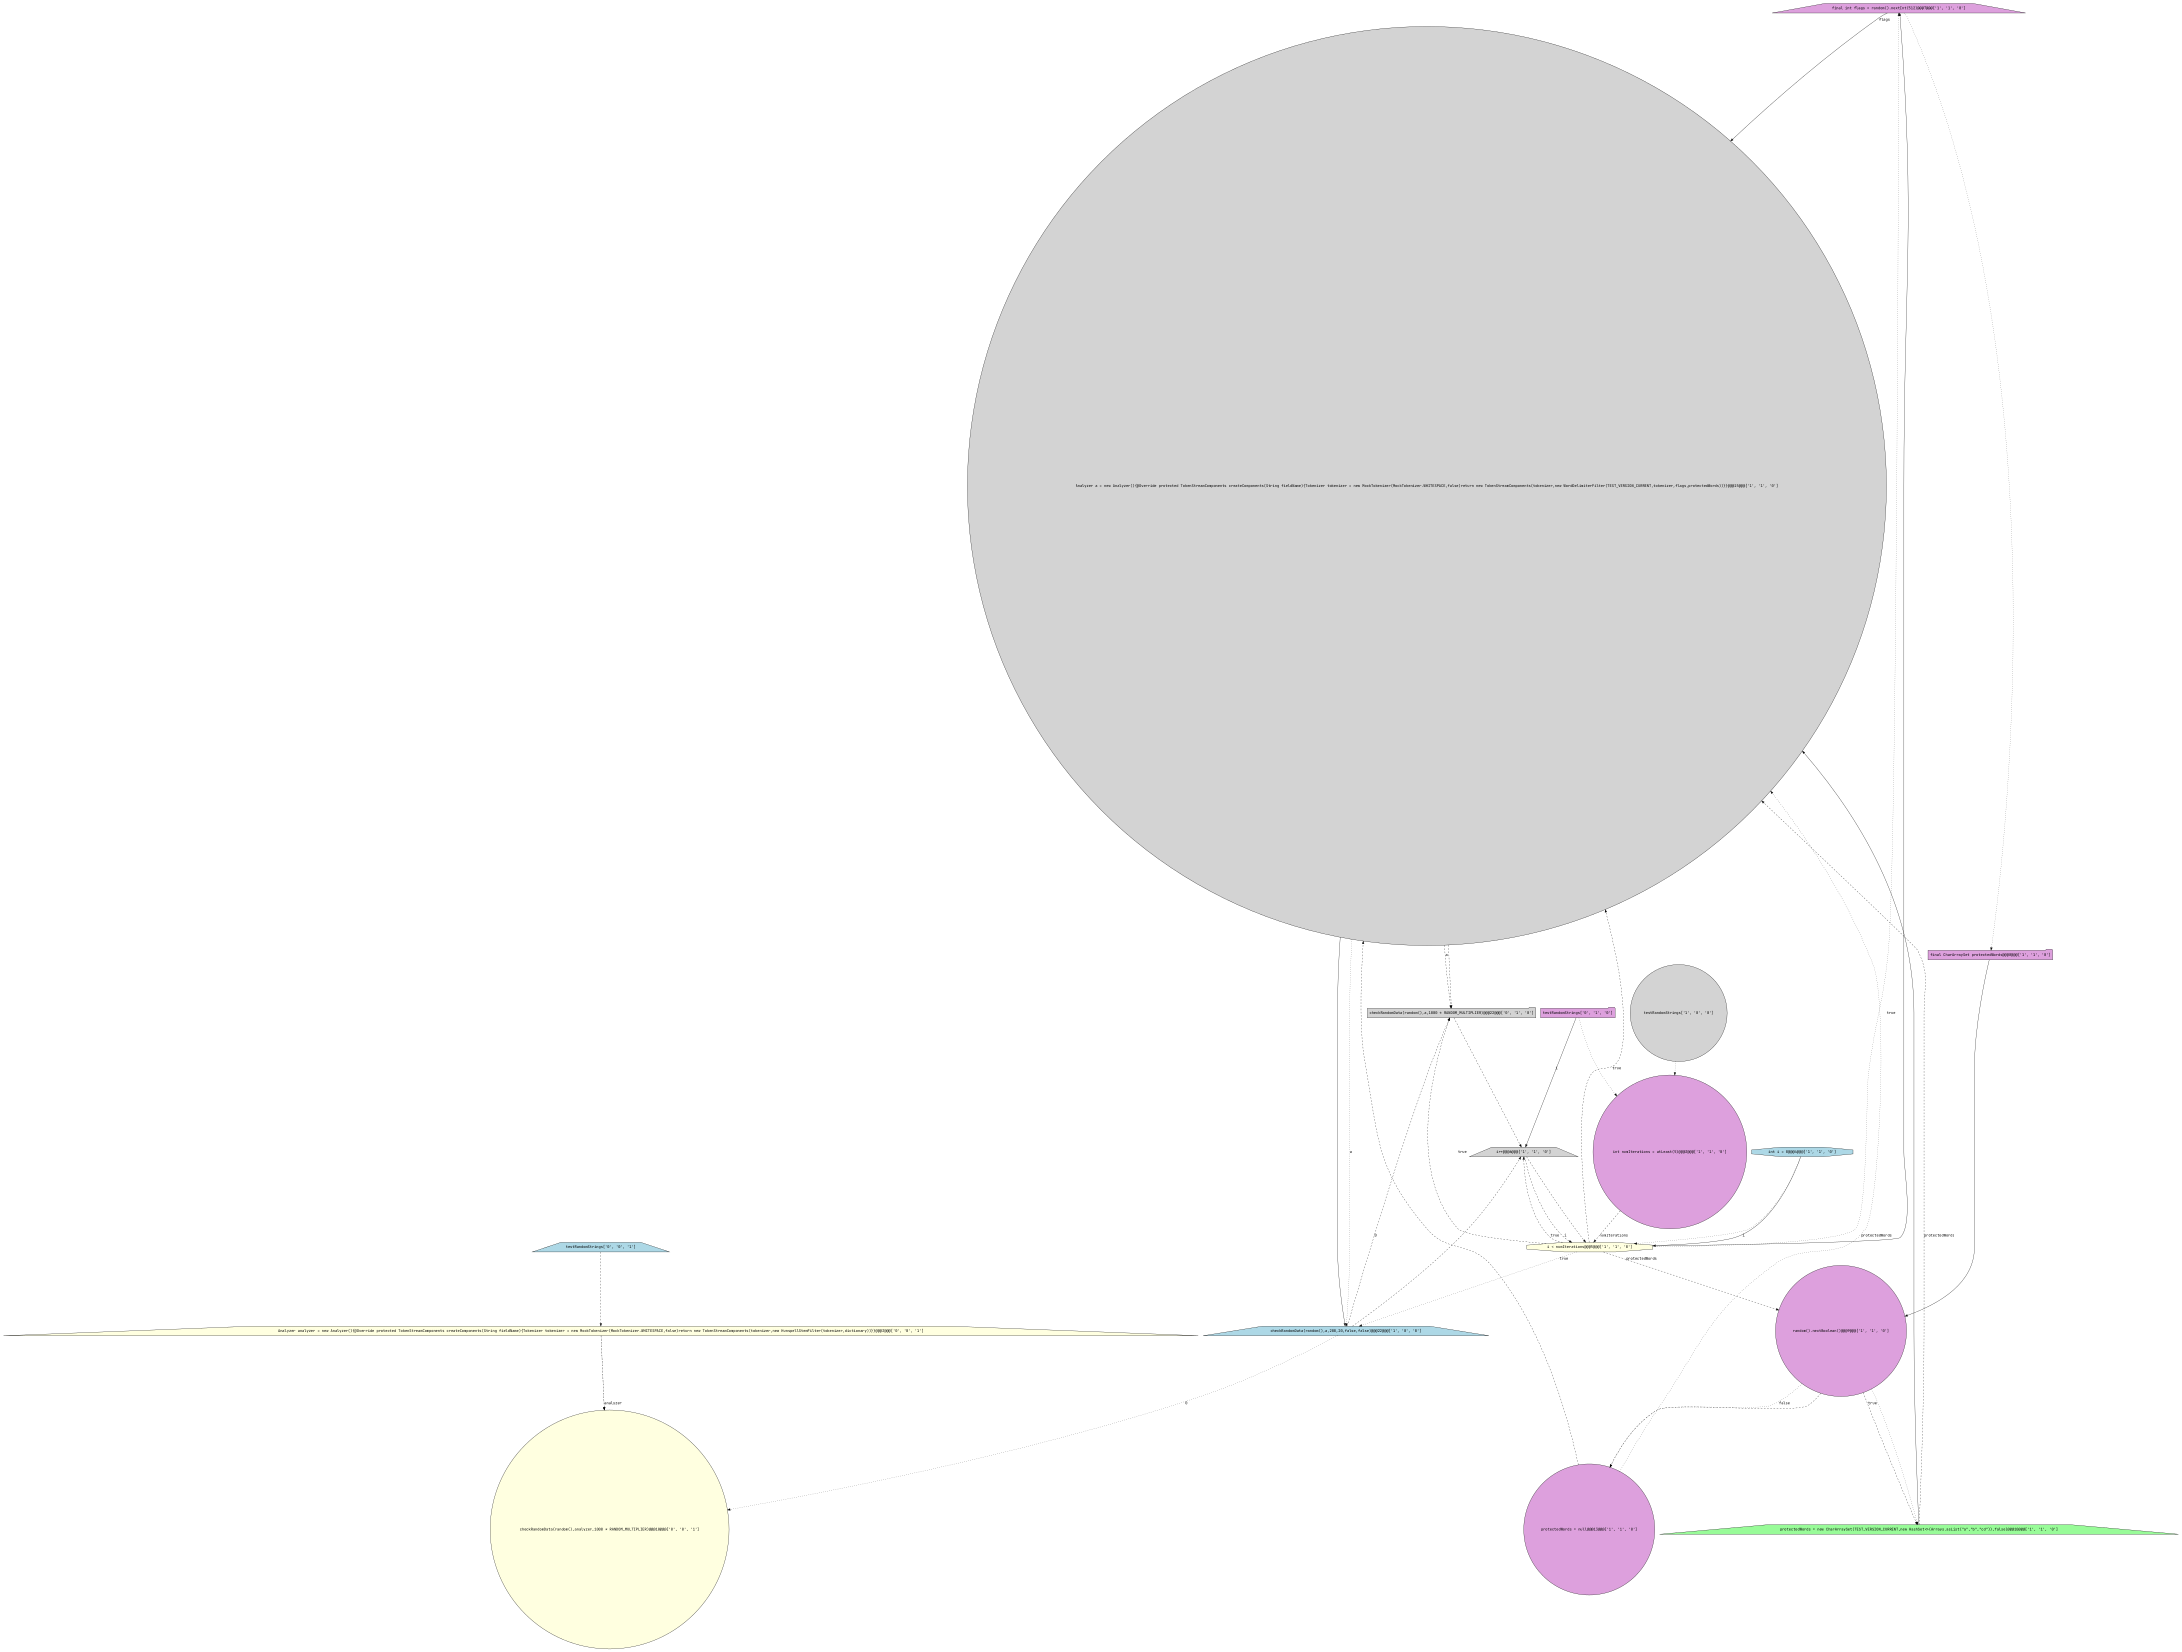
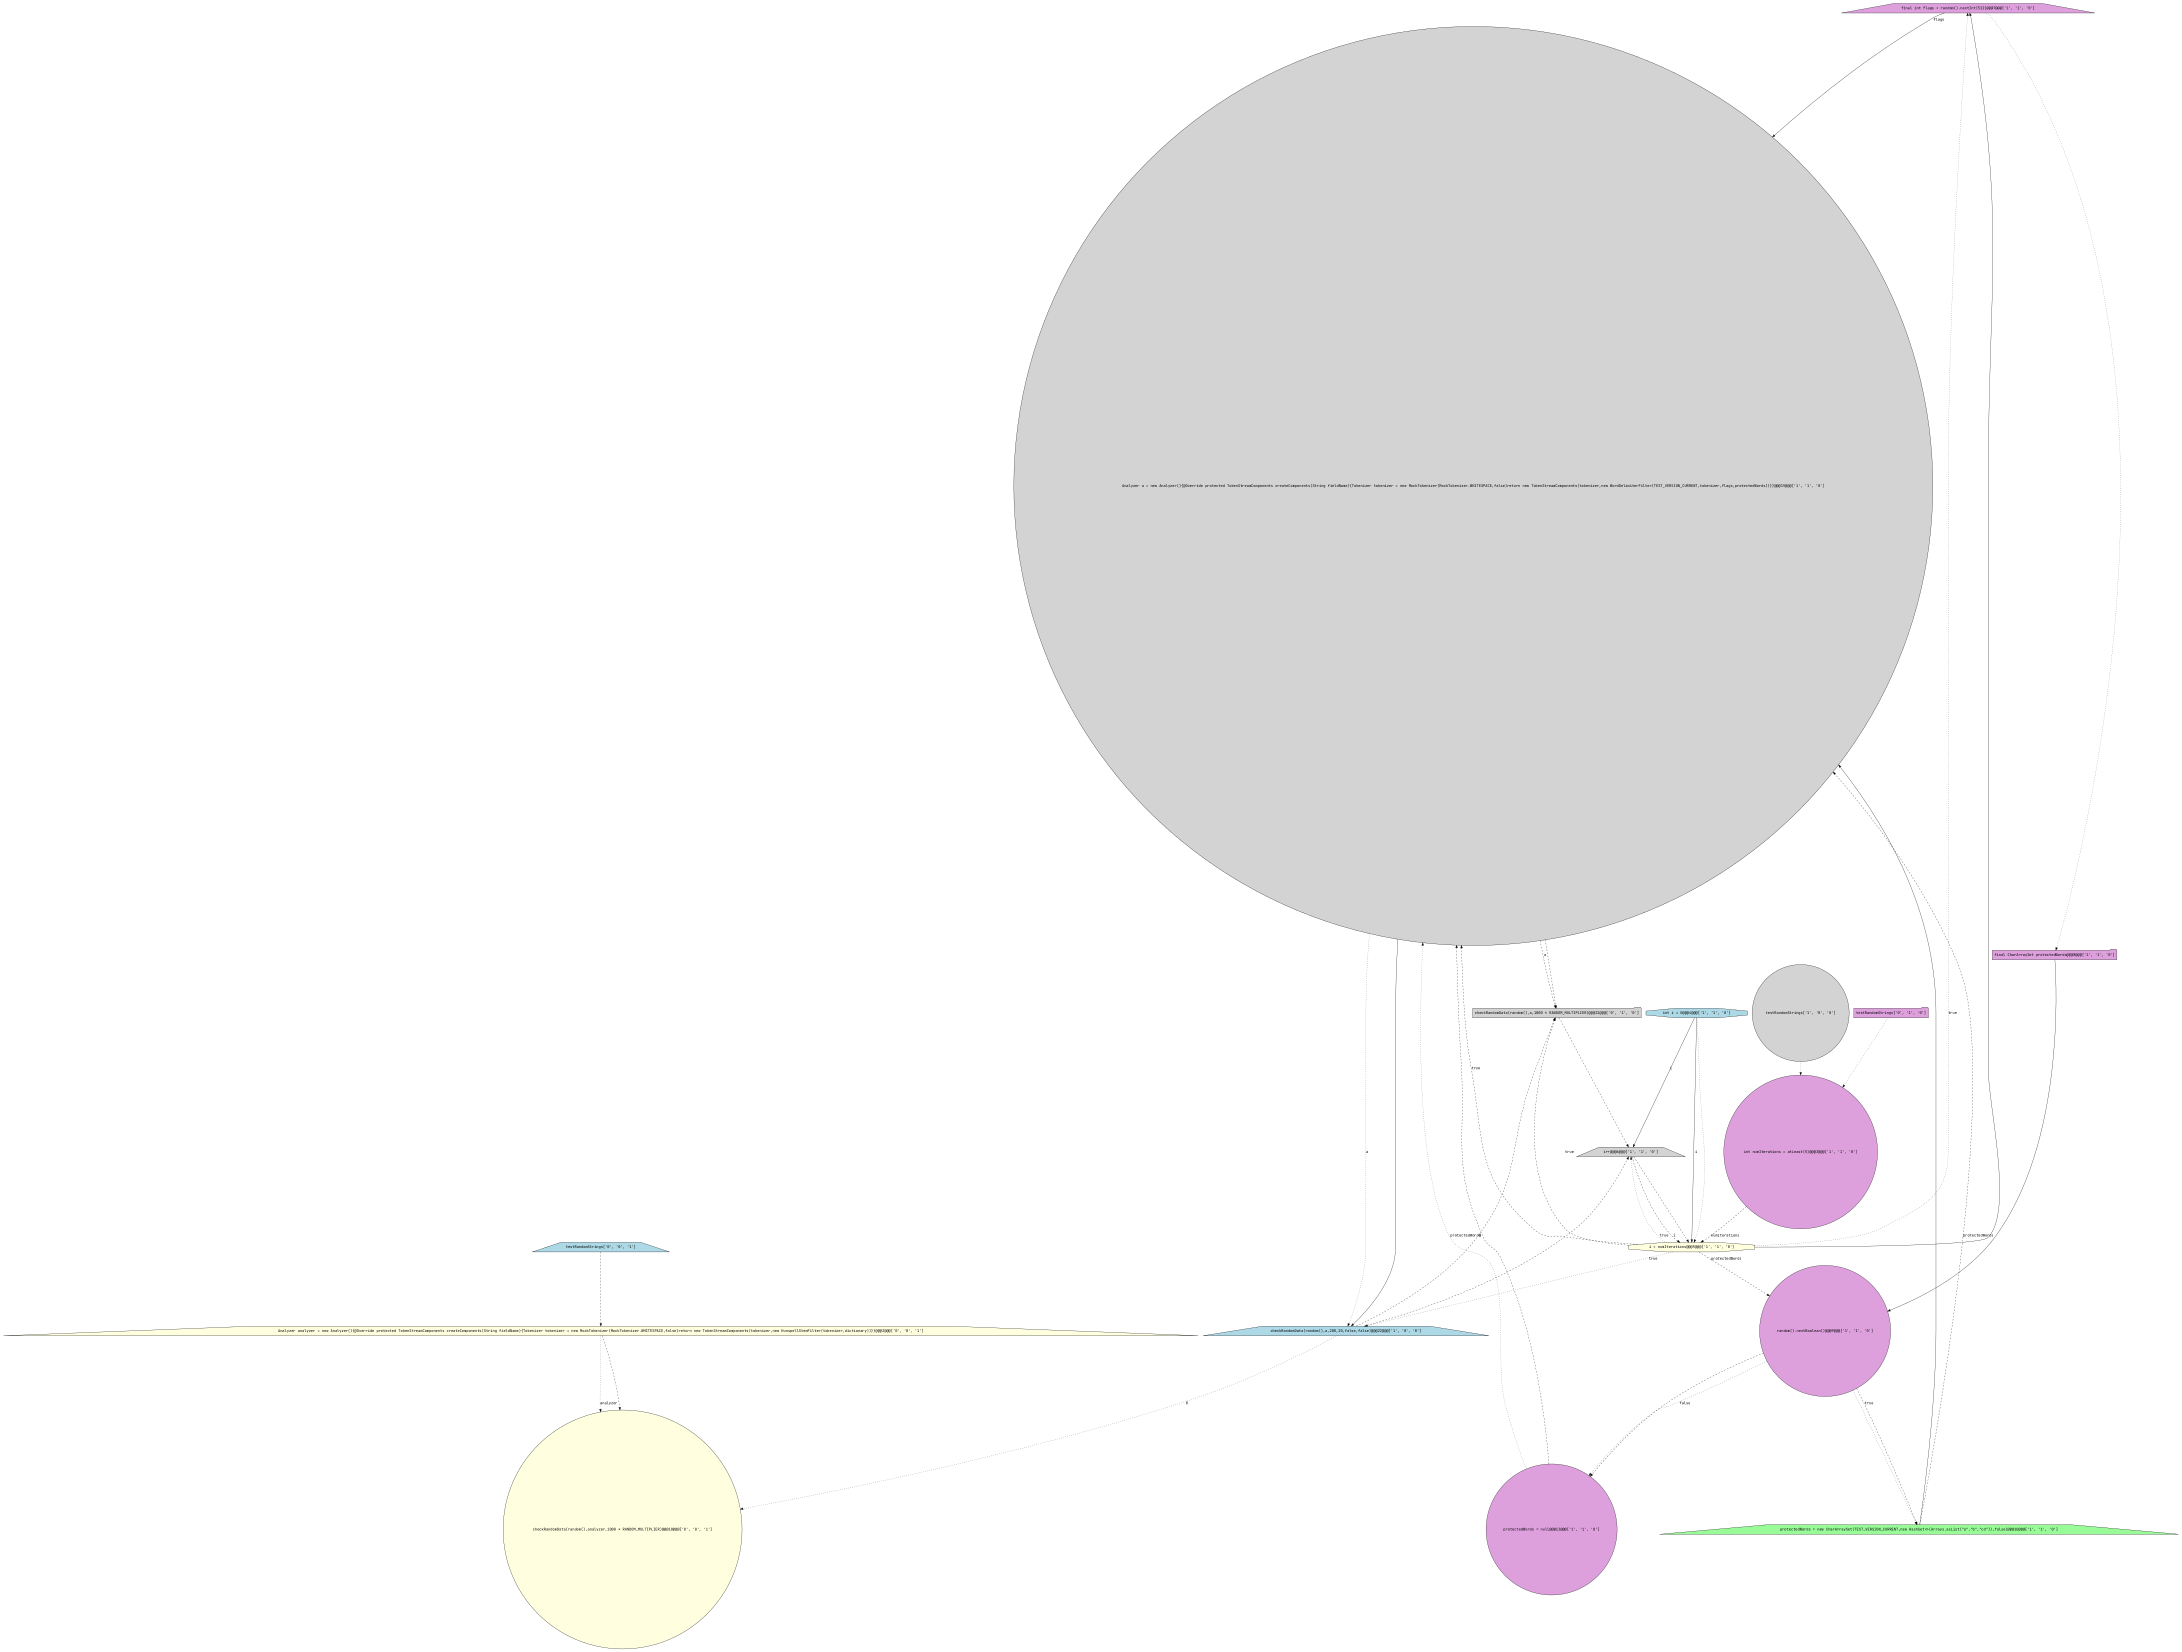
edge "testRandomStrings['0', '1', '0']" -> "i++@@@6@@@['1', '1', '0']": now "int i = 0@@@4@@@['1', '1', '0']" -> "i++@@@6@@@['1', '1', '0']"
edge "i < numIterations@@@5@@@['1', '1', '0']" -> "i++@@@6@@@['1', '1', '0']": style dashed -> dotted
